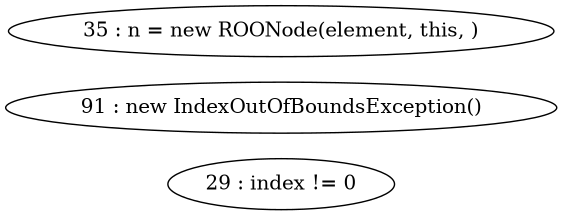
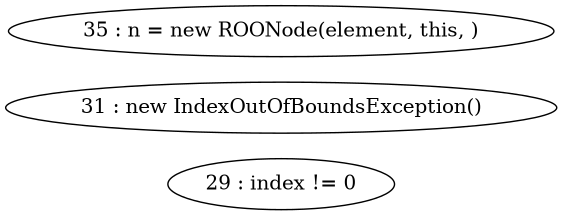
node "91 : new IndexOutOfBoundsException()": label "91 : new IndexOutOfBoundsException()" -> "31 : new IndexOutOfBoundsException()"
